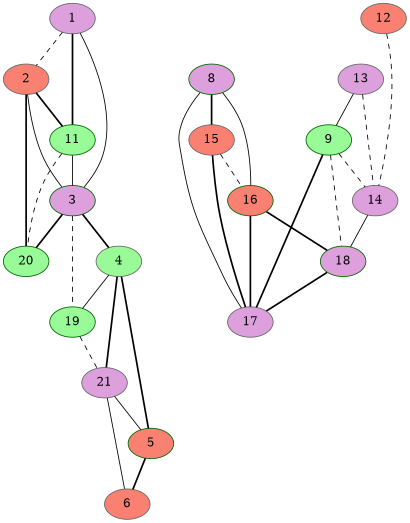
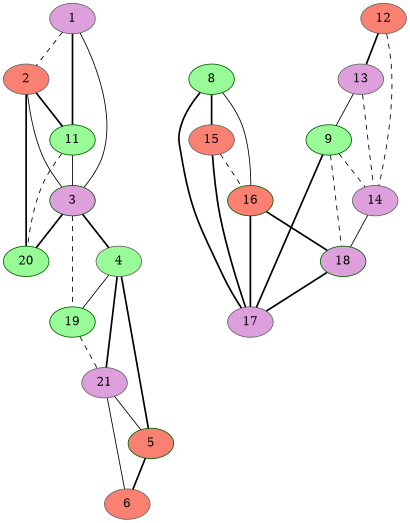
edge "12" -- "13": added
node "8": fillcolor plum -> palegreen
edge "8" -- "17": style solid -> bold
